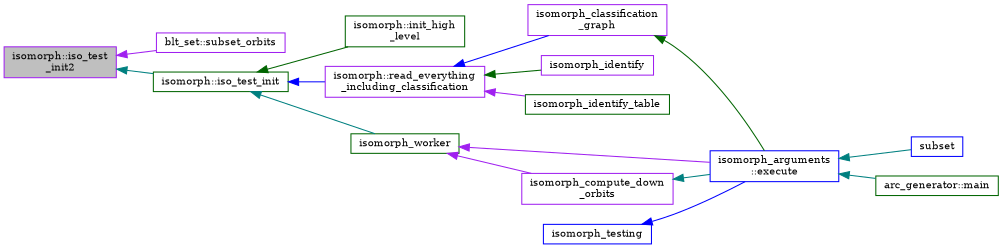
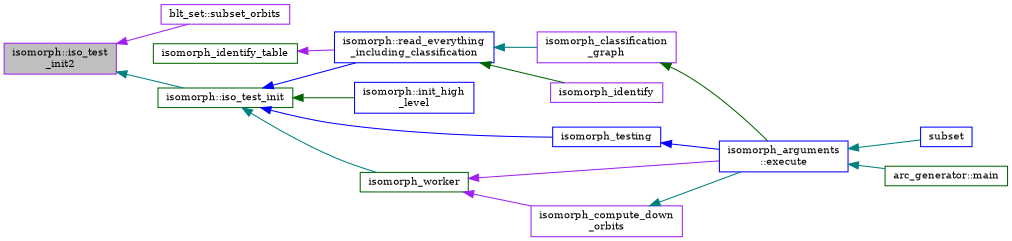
node "isomorph::init_high _level": color darkgreen -> blue
edge "isomorph_classification _graph" -> "isomorph::read_everything _including_classification": color blue -> teal
node "isomorph::read_everything _including_classification": color purple -> blue
edge "isomorph_identify_table" -> "isomorph::read_everything _including_classification": reversed
edge "isomorph_testing" -> "isomorph::iso_test_init": added
